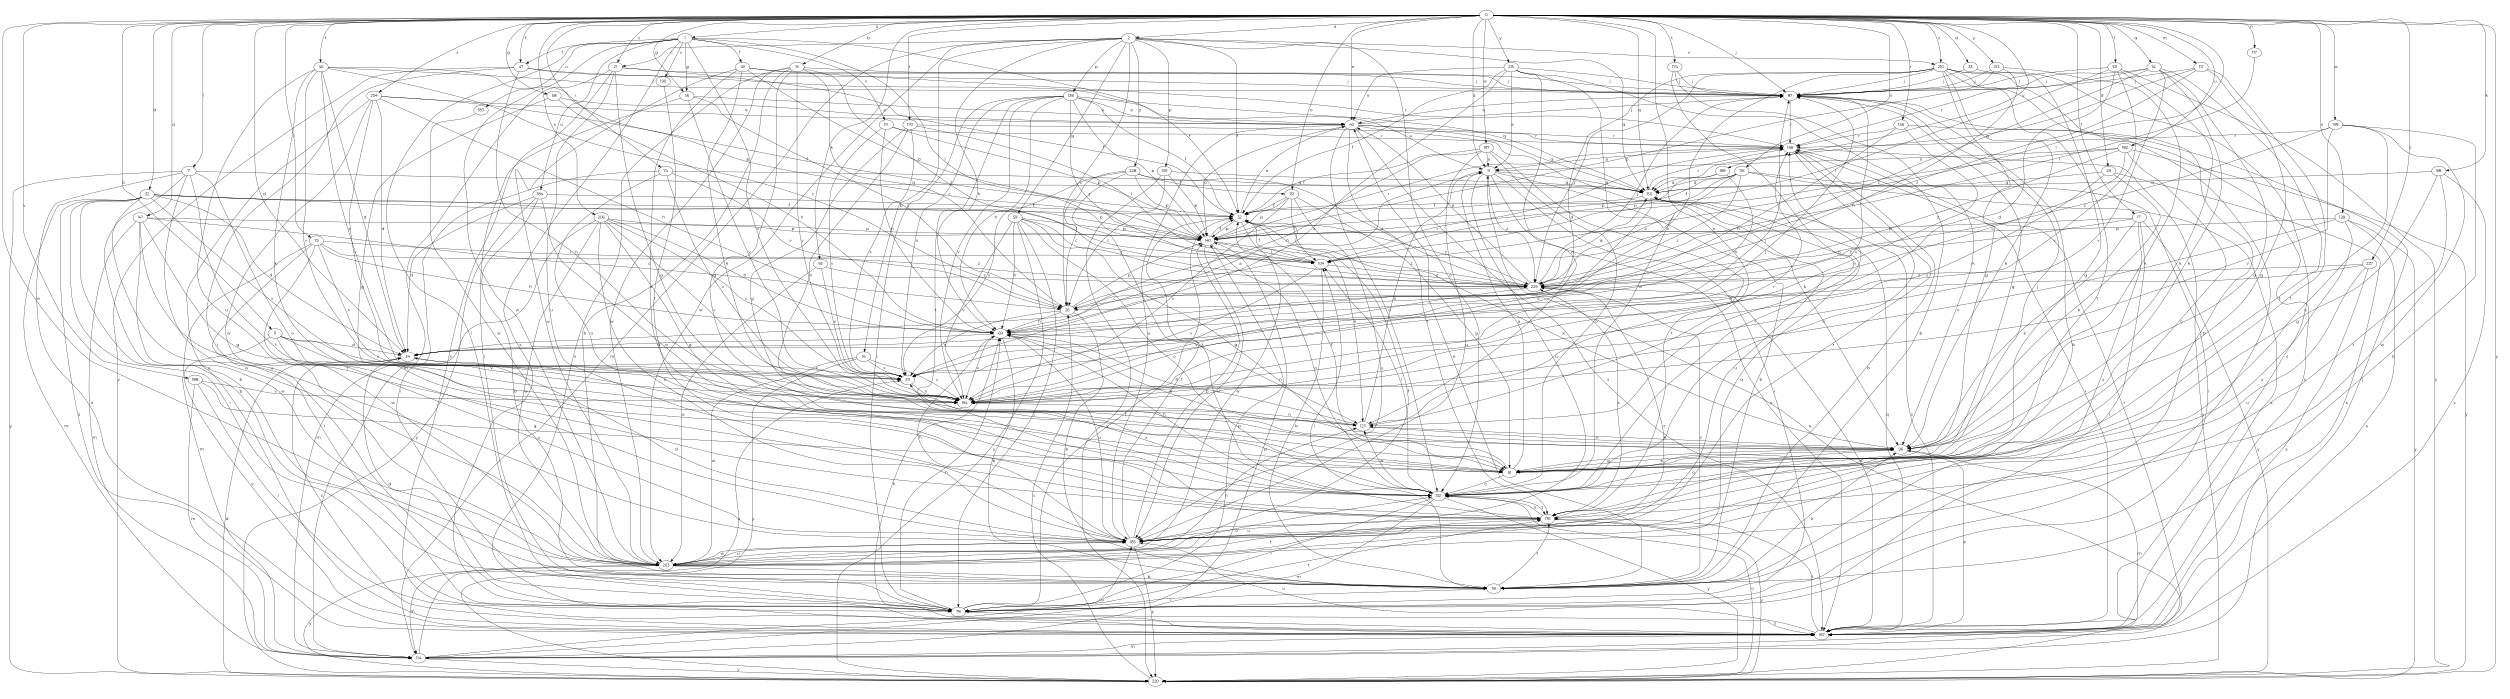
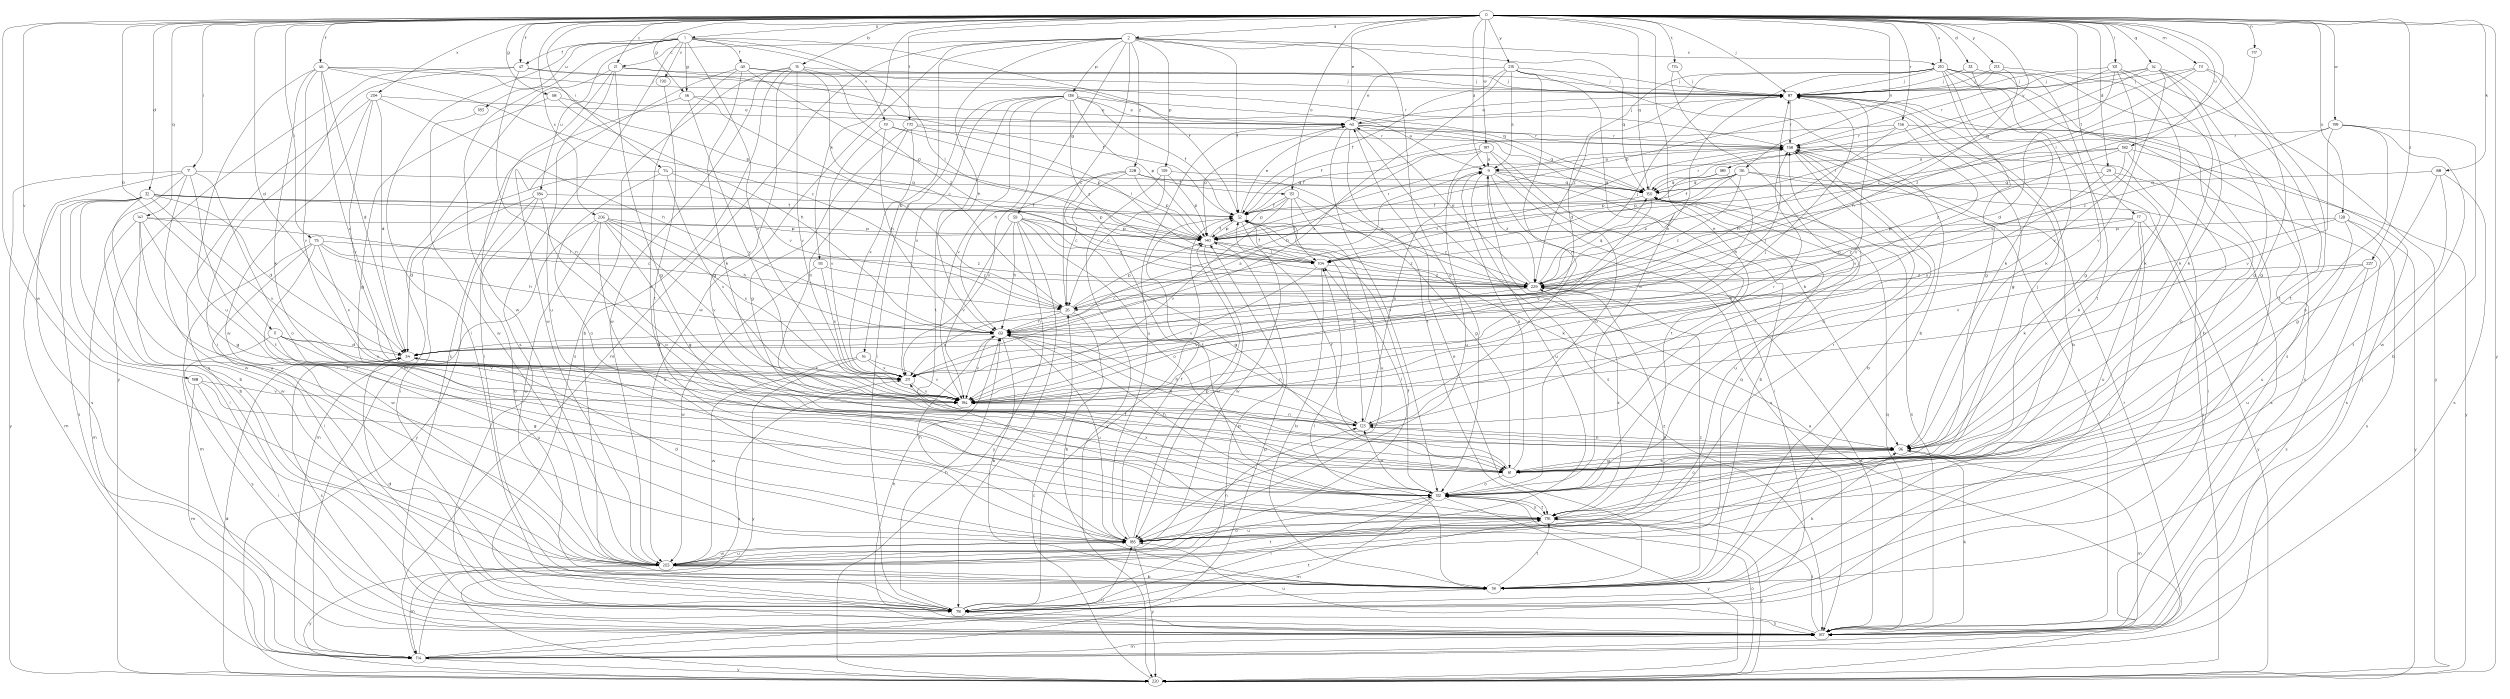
edge "204" -> "52": now "156" -> "52"
edge "174" -> "96": now "33" -> "96"
edge "140" -> "132": removed, label "o"
